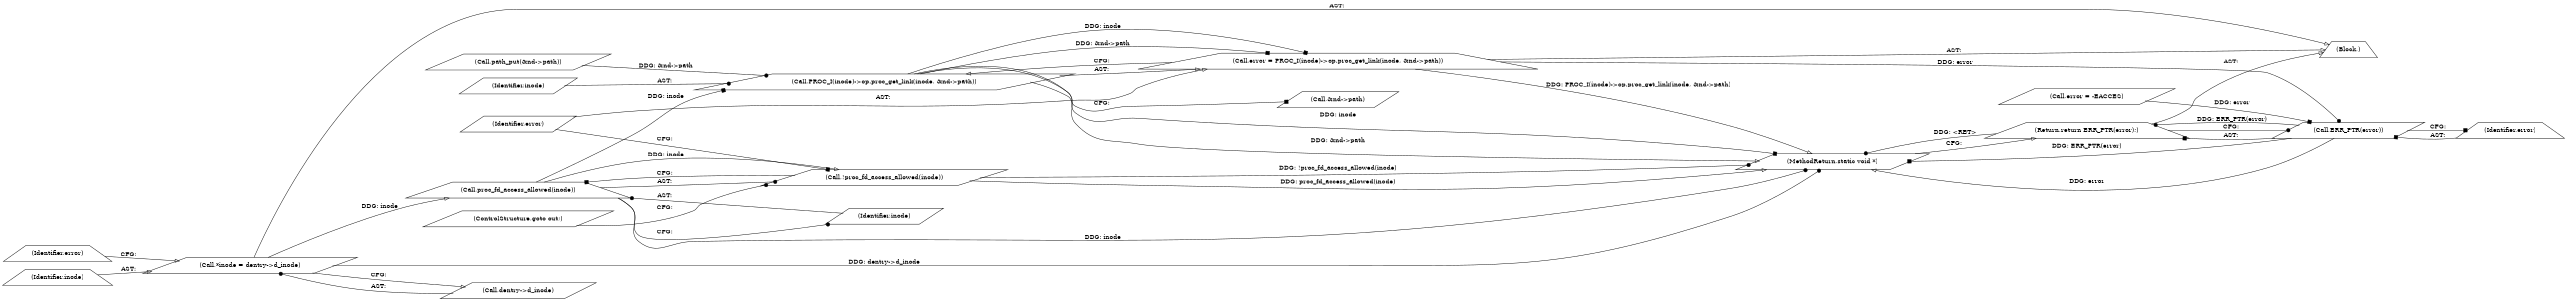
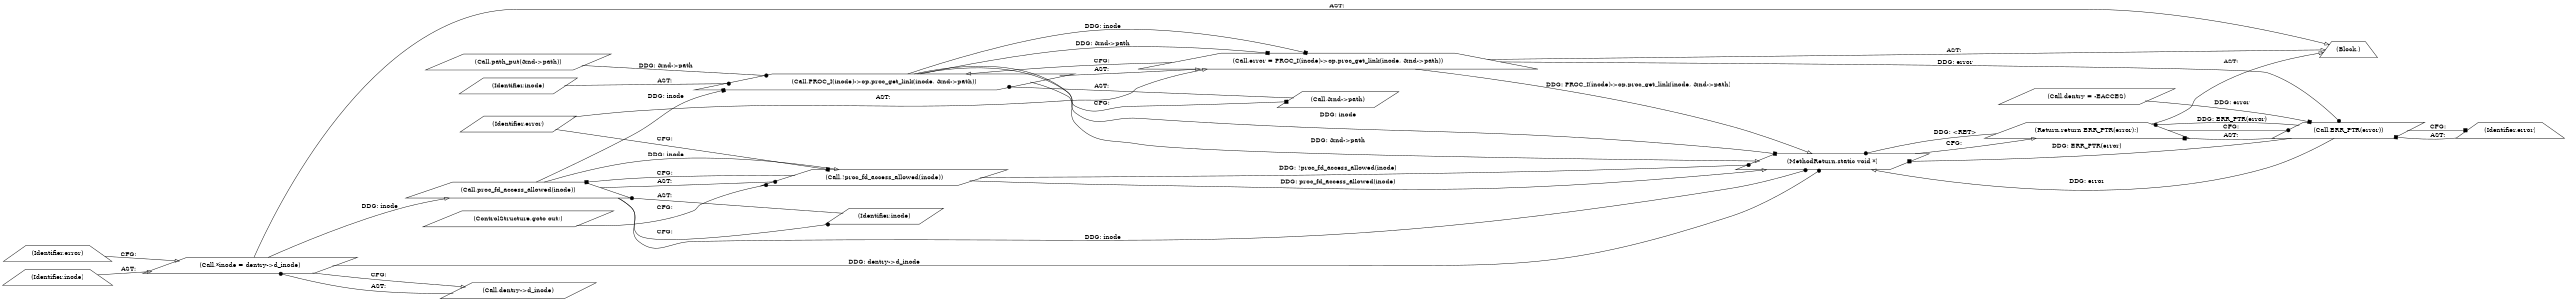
edge "(Call,&nd->path)" -> "(Call,PROC_I(inode)->op.proc_get_link(inode, &nd->path))": added, label "AST:"
node "(Call,error = -EACCES)": label "(Call,error = -EACCES)" -> "(Call,dentry = -EACCES)"
